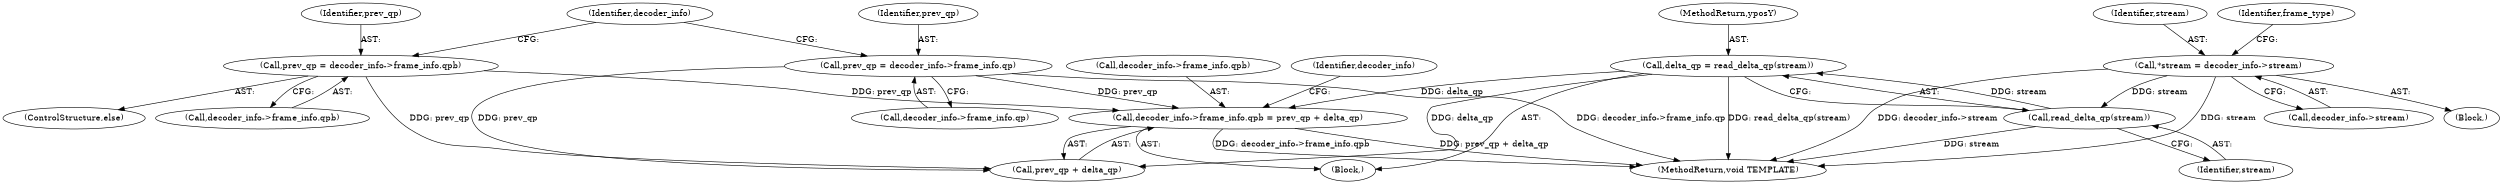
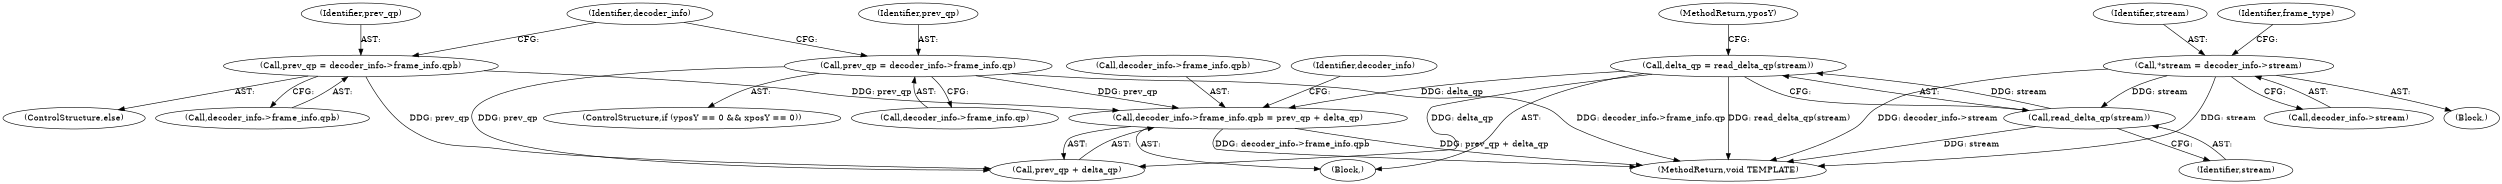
edge "(MethodReturn,yposY)" -> "(Call,delta_qp = read_delta_qp(stream))": label "AST: " -> "CFG: "
node "(ControlStructure,if (yposY == 0 && xposY == 0))": added
